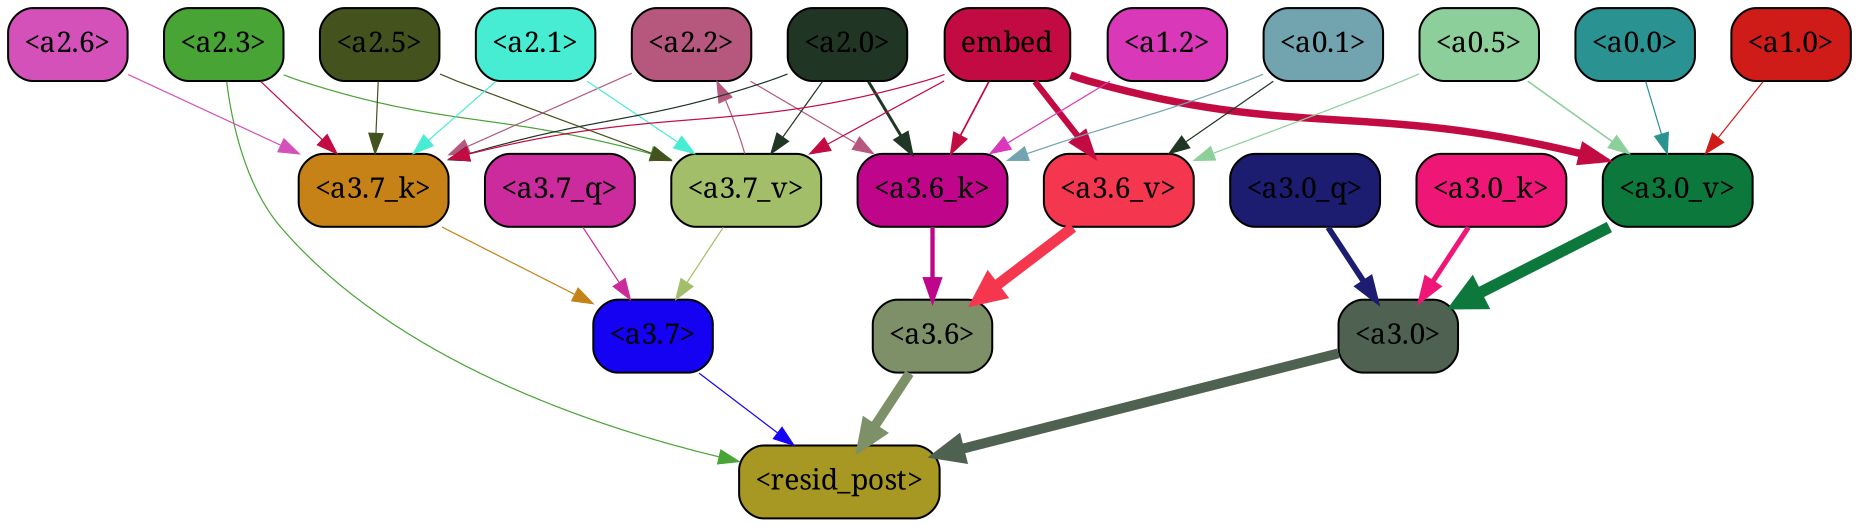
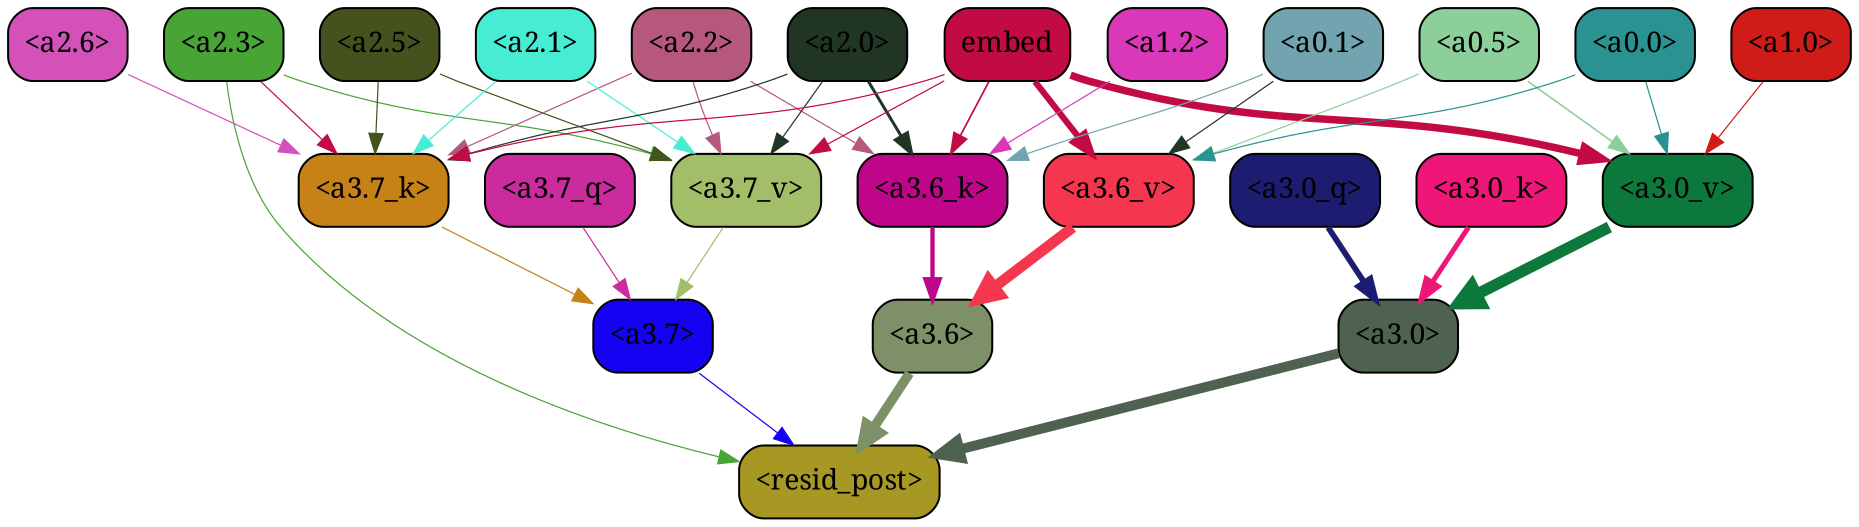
edge "<a0.0>" -> "<a3.6_v>": added
edge "<a3.7_v>" -> "<a2.2>": reversed
